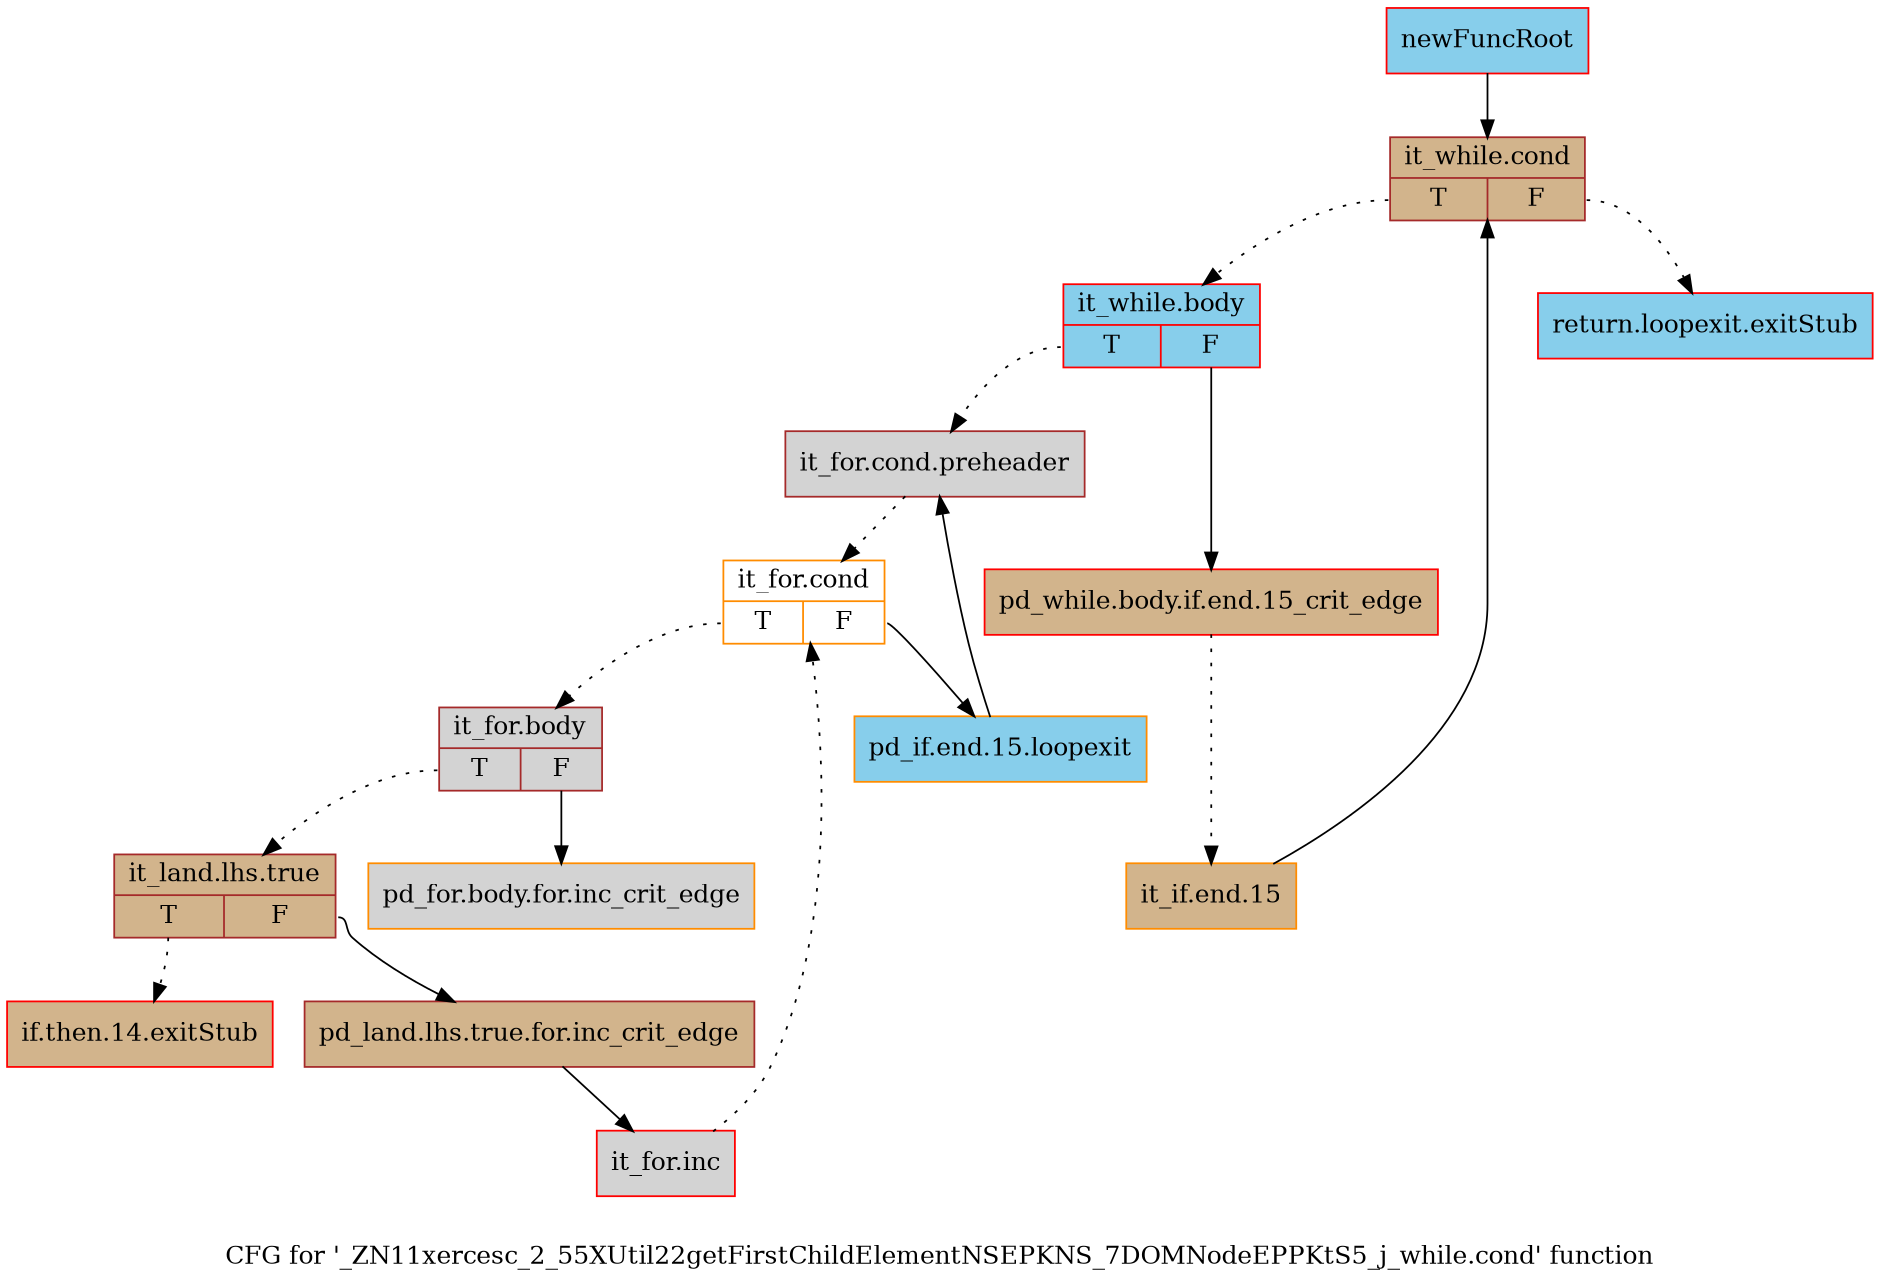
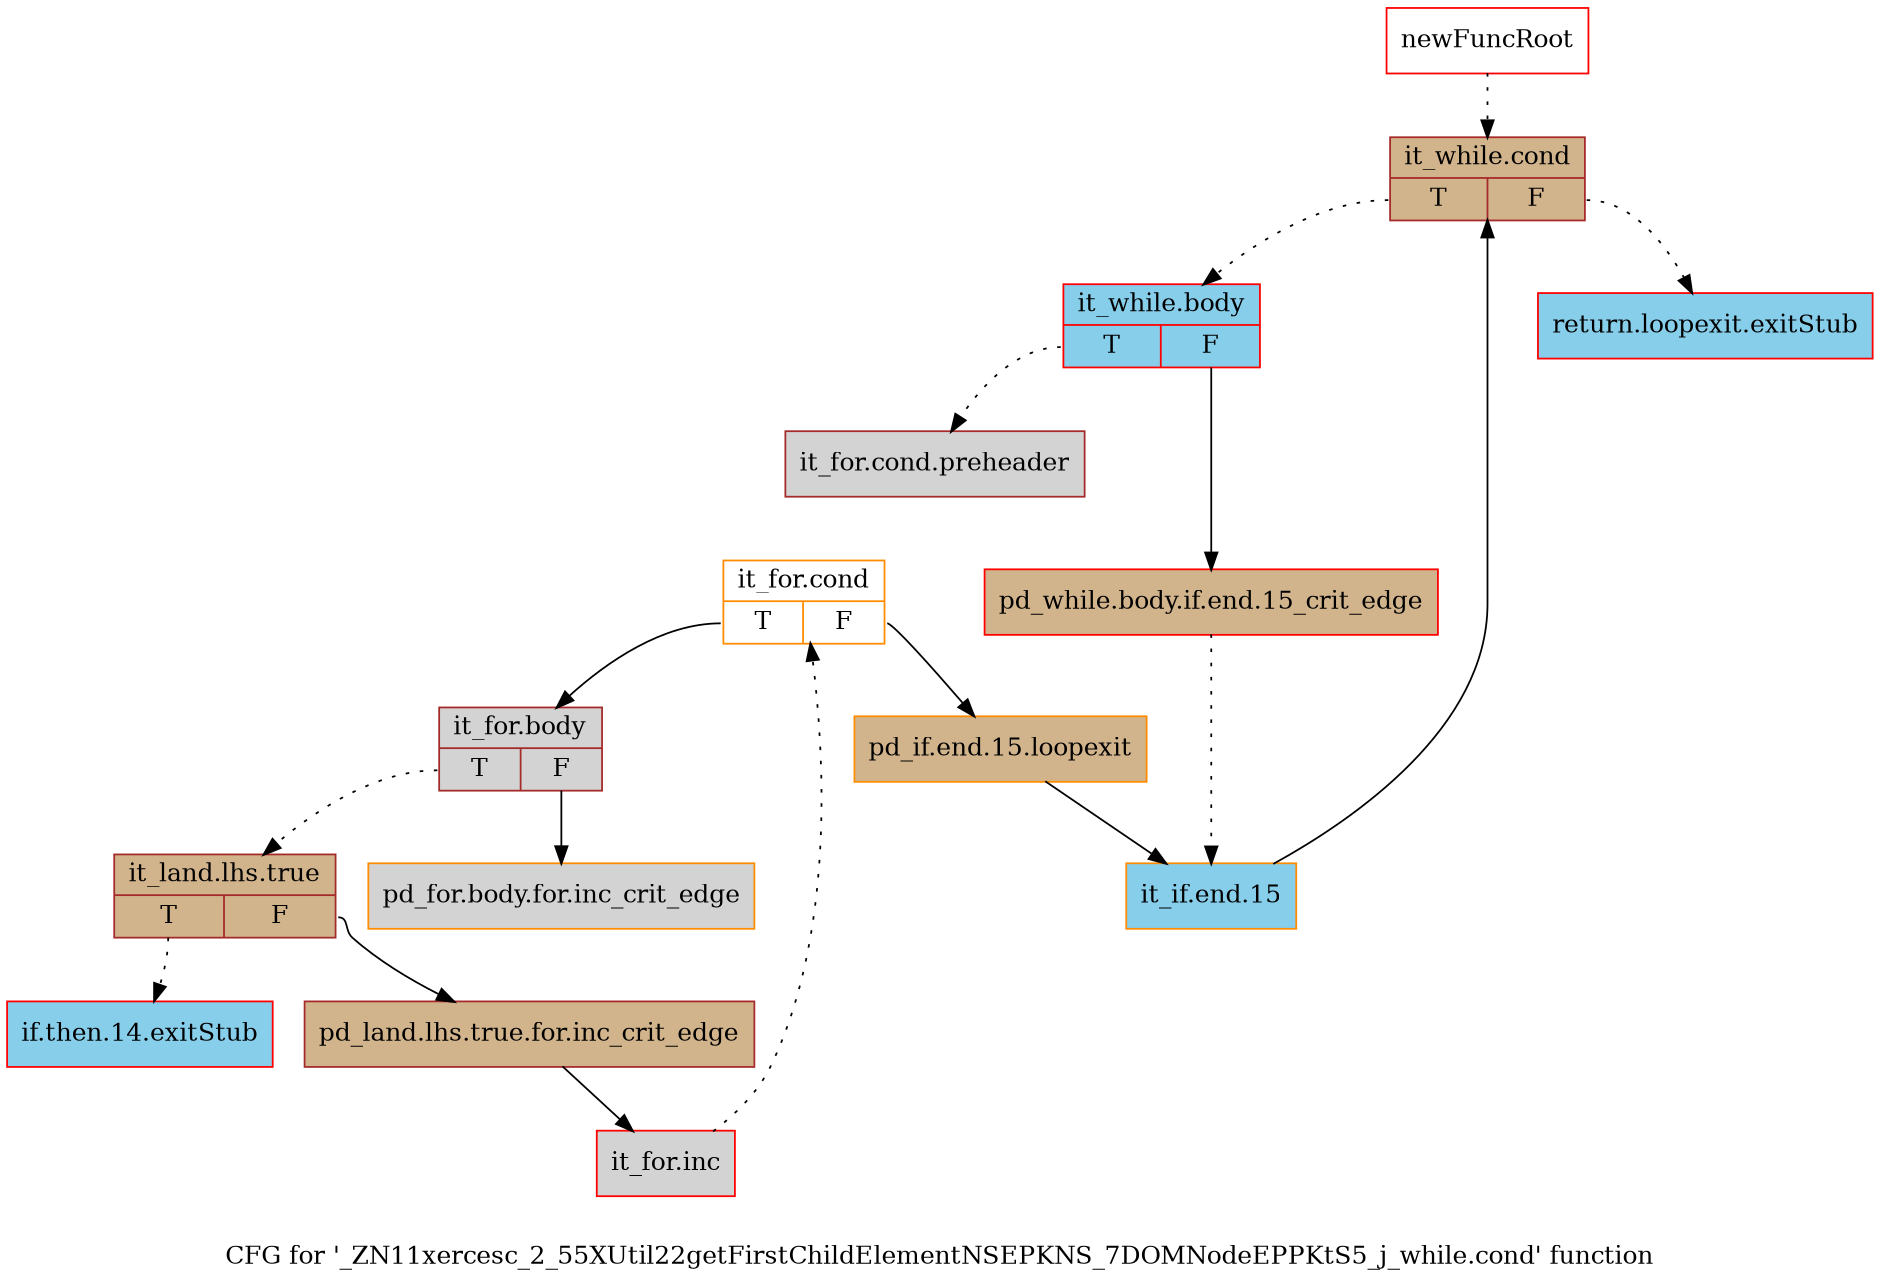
node "newFuncRoot": fillcolor skyblue -> white
edge "newFuncRoot" -> "it_while.cond": style solid -> dotted
edge "it_for.cond.preheader" -> "it_for.cond": removed
edge "pd_if.end.15.loopexit" -> "it_for.cond.preheader": now "pd_if.end.15.loopexit" -> "it_if.end.15"
edge "it_for.cond" -> "it_for.body": style dotted -> solid
node "pd_if.end.15.loopexit": fillcolor skyblue -> tan
node "it_if.end.15": fillcolor tan -> skyblue
node "if.then.14.exitStub": fillcolor tan -> skyblue
